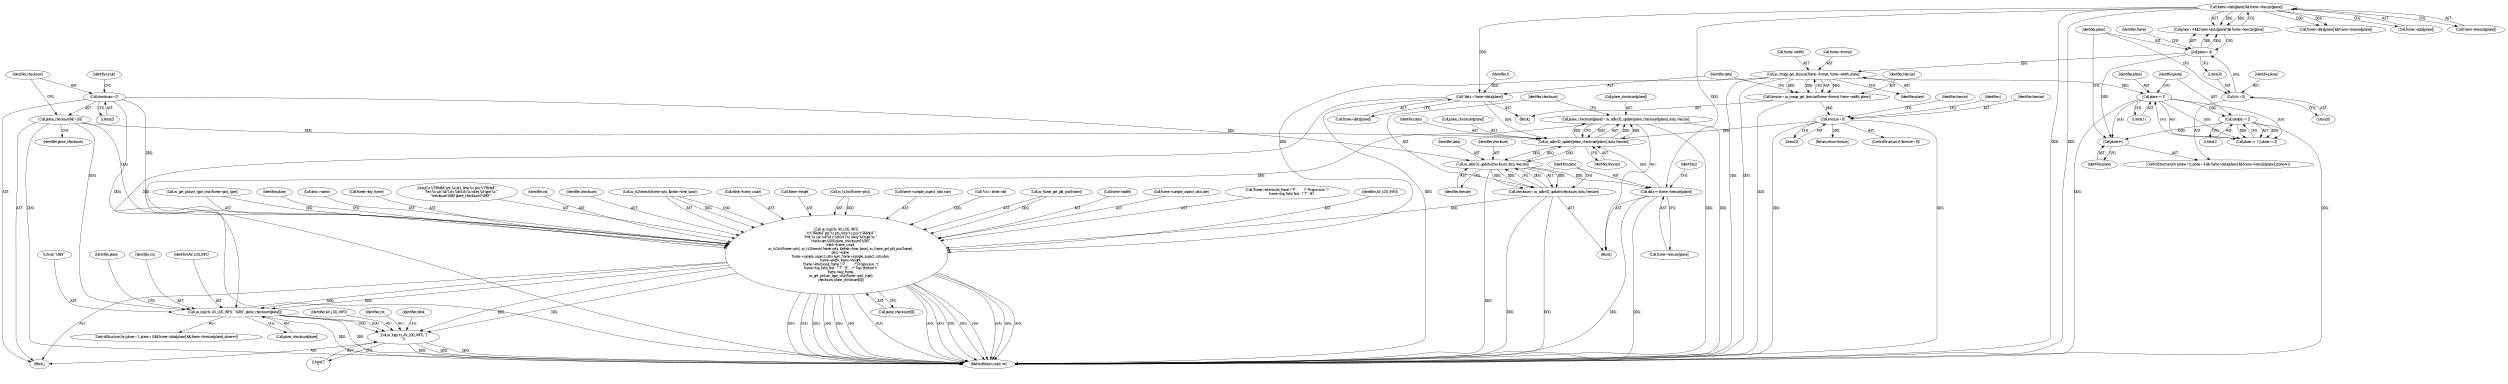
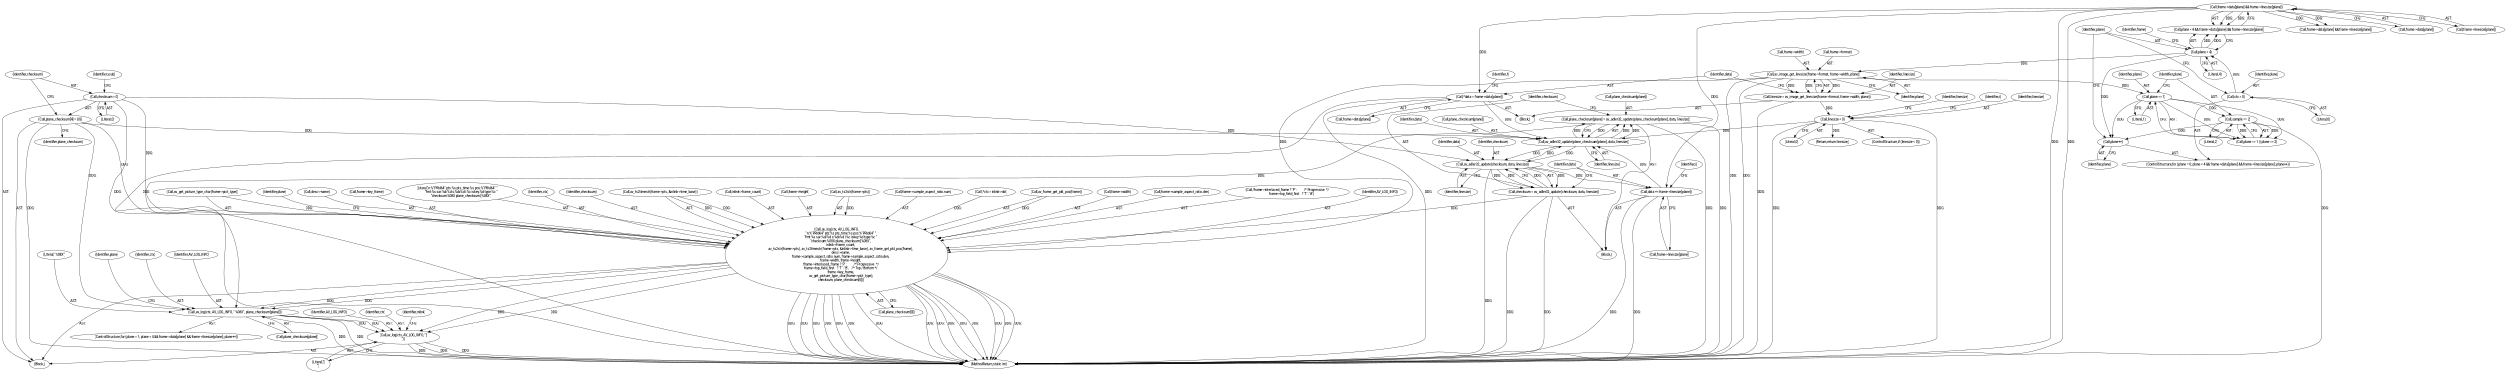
edge "(Identifier,h)" -> "(Call,*data = frame->data[plane])": label "DDG: " -> "CFG: "
edge "(Literal,4)" -> "(Call,ctx = 0)": now "(Literal,4)" -> "(Call,plane < 4)"
edge "(Call,plane == 1)" -> "(MethodReturn,static int)": removed, label "DDG:"
